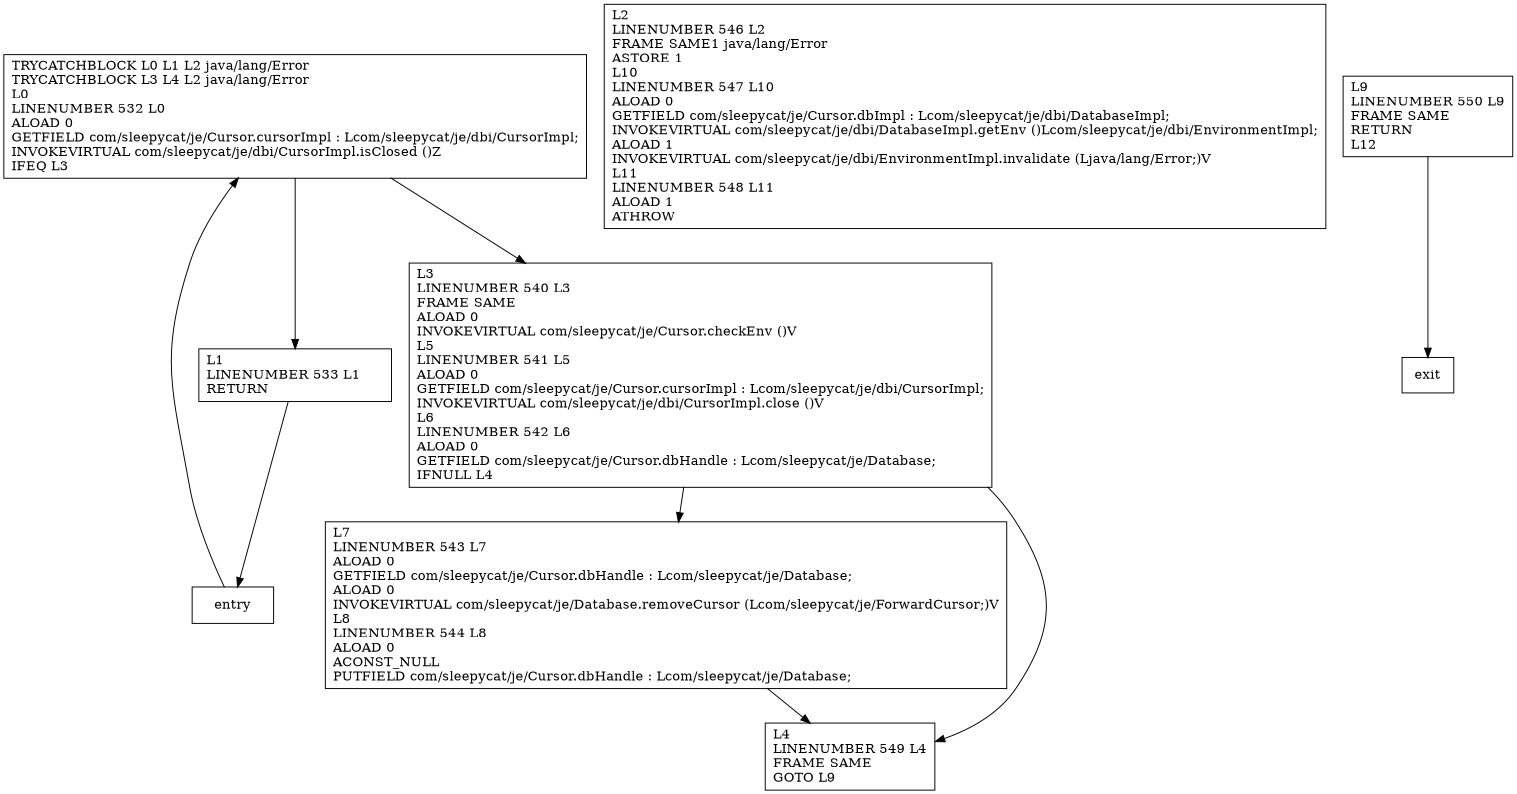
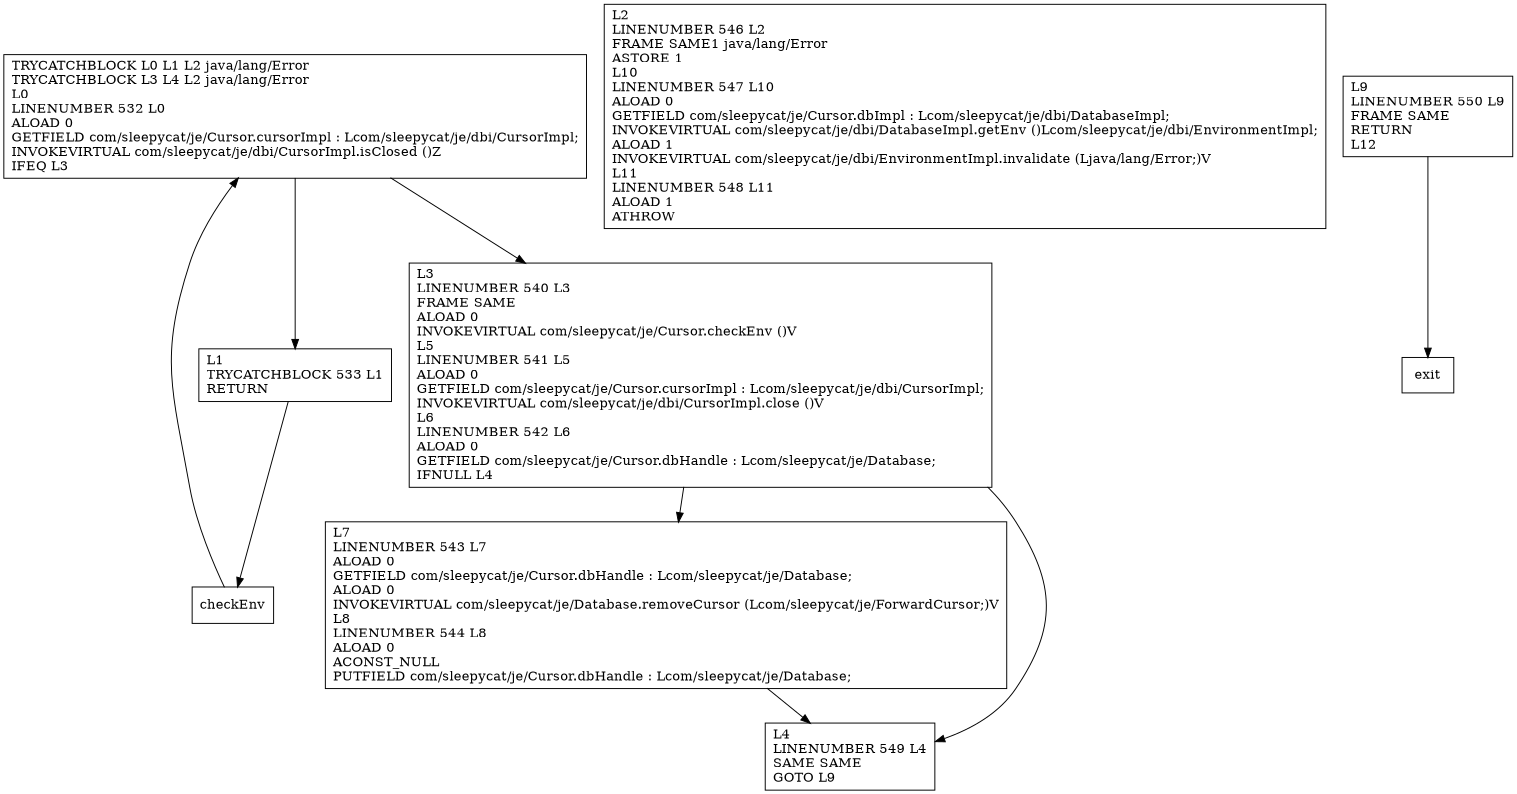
node "L1 LINENUMBER 533 L1 RETURN": label "L1 LINENUMBER 533 L1 RETURN" -> "L1 TRYCATCHBLOCK 533 L1 RETURN"
node "entry": label "entry" -> "checkEnv"
node "L4 LINENUMBER 549 L4 FRAME SAME GOTO L9": label "L4 LINENUMBER 549 L4 FRAME SAME GOTO L9" -> "L4 LINENUMBER 549 L4 SAME SAME GOTO L9"
